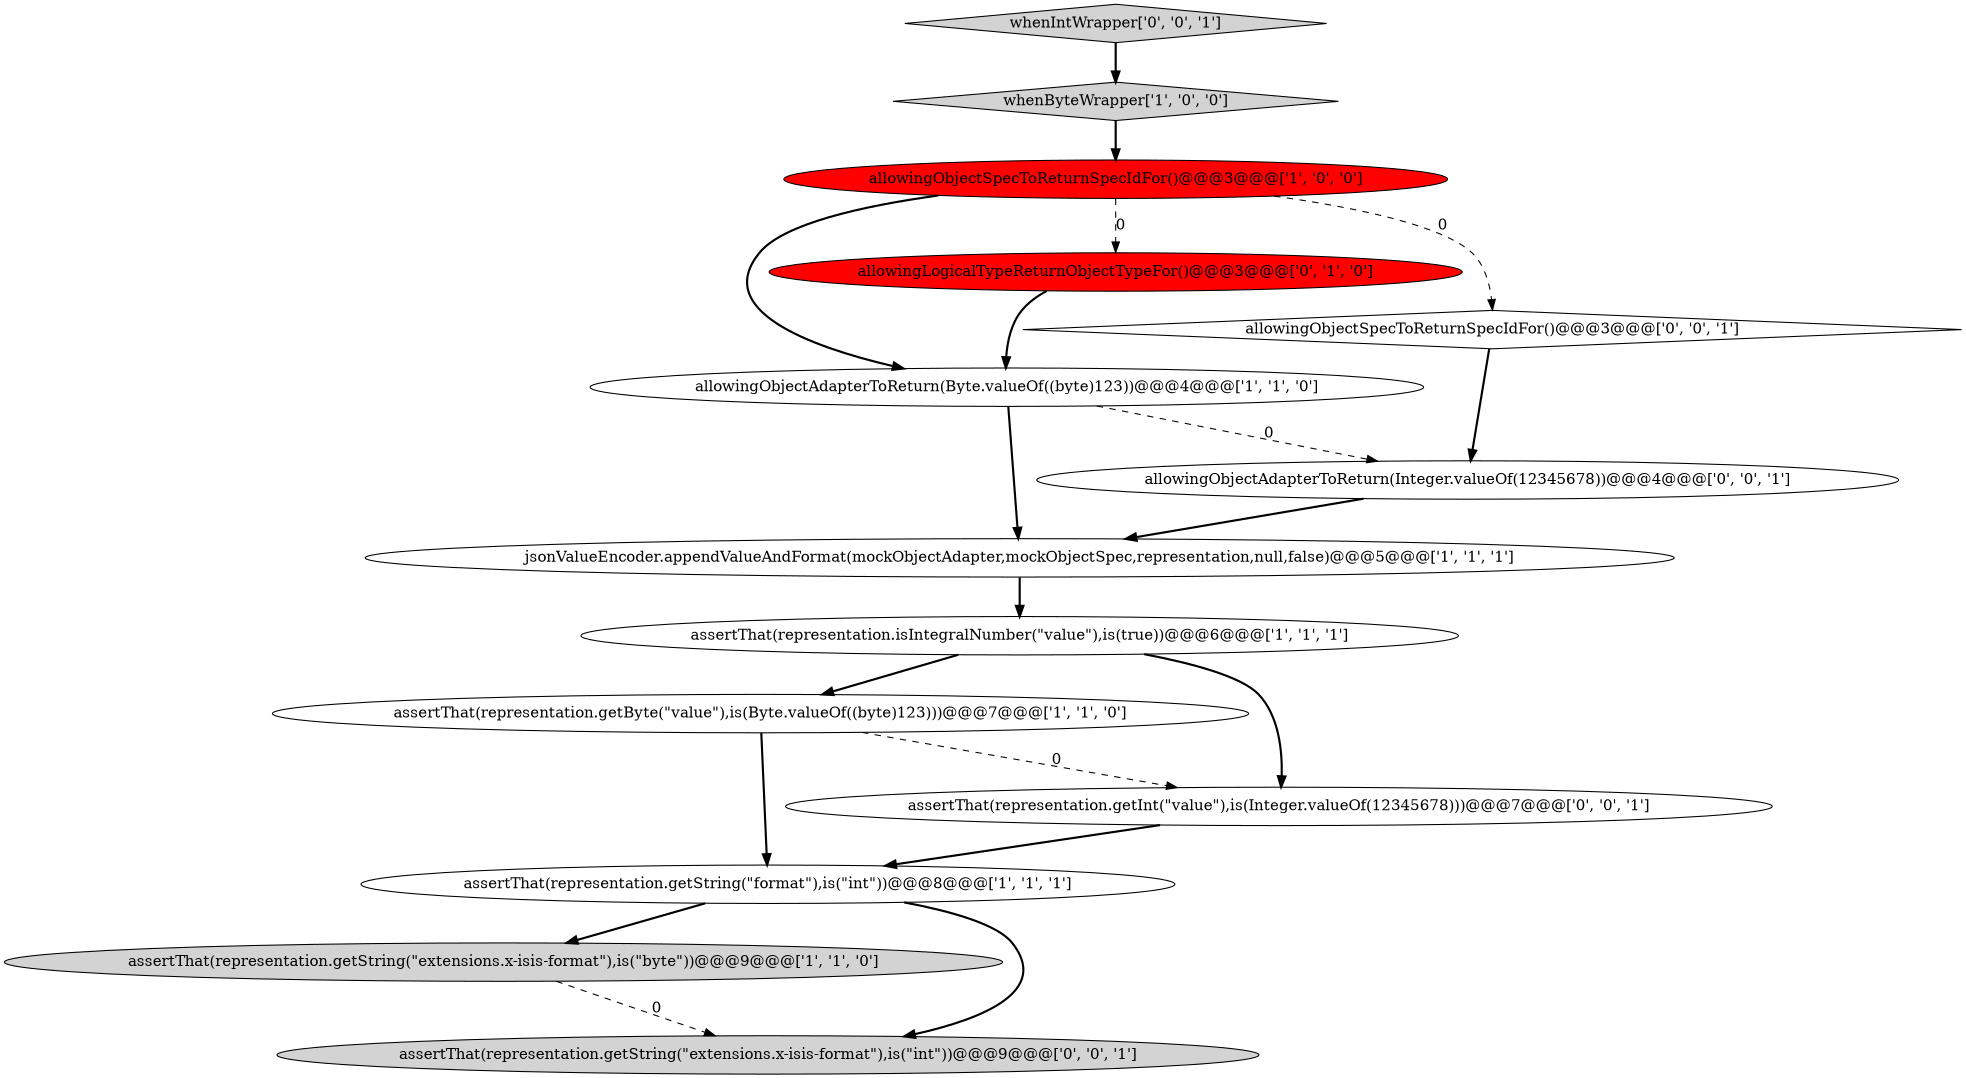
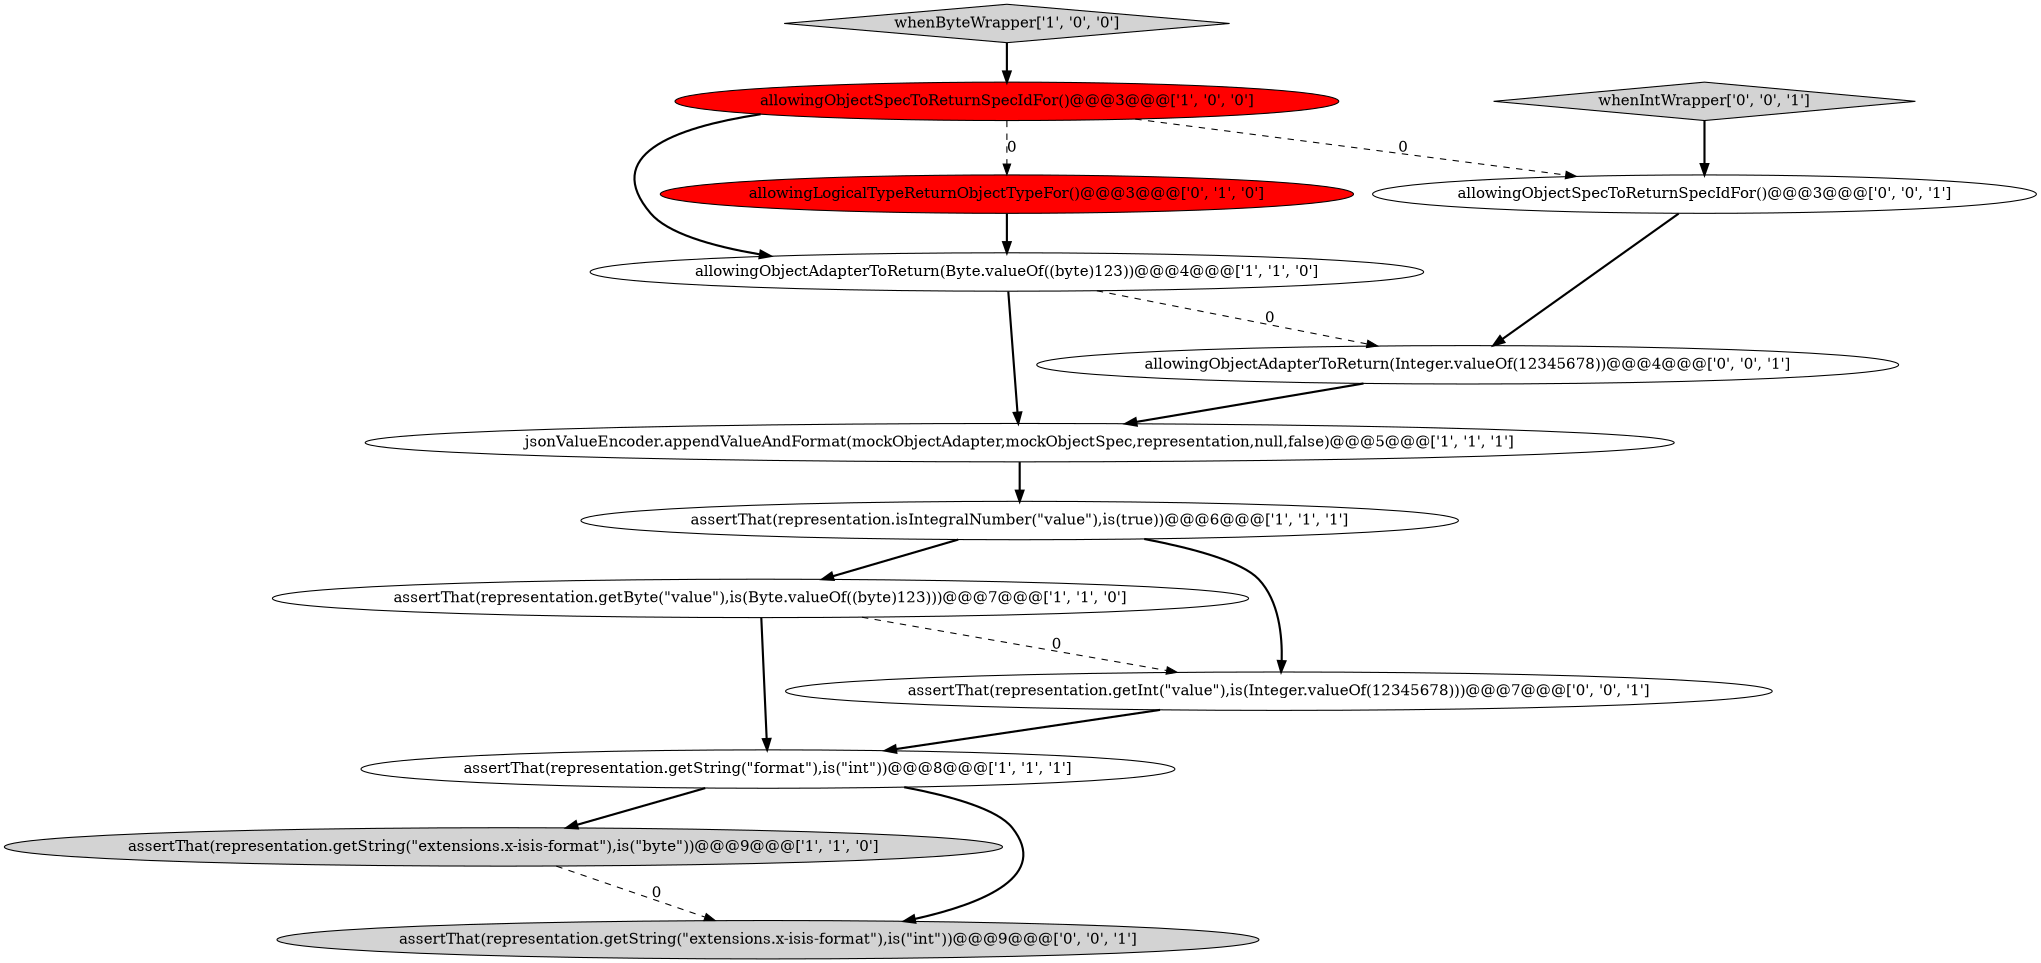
edge "whenIntWrapper['0', '0', '1']" -> "whenByteWrapper['1', '0', '0']": now "whenIntWrapper['0', '0', '1']" -> "allowingObjectSpecToReturnSpecIdFor()@@@3@@@['0', '0', '1']"
node "allowingObjectSpecToReturnSpecIdFor()@@@3@@@['0', '0', '1']": shape diamond -> ellipse
